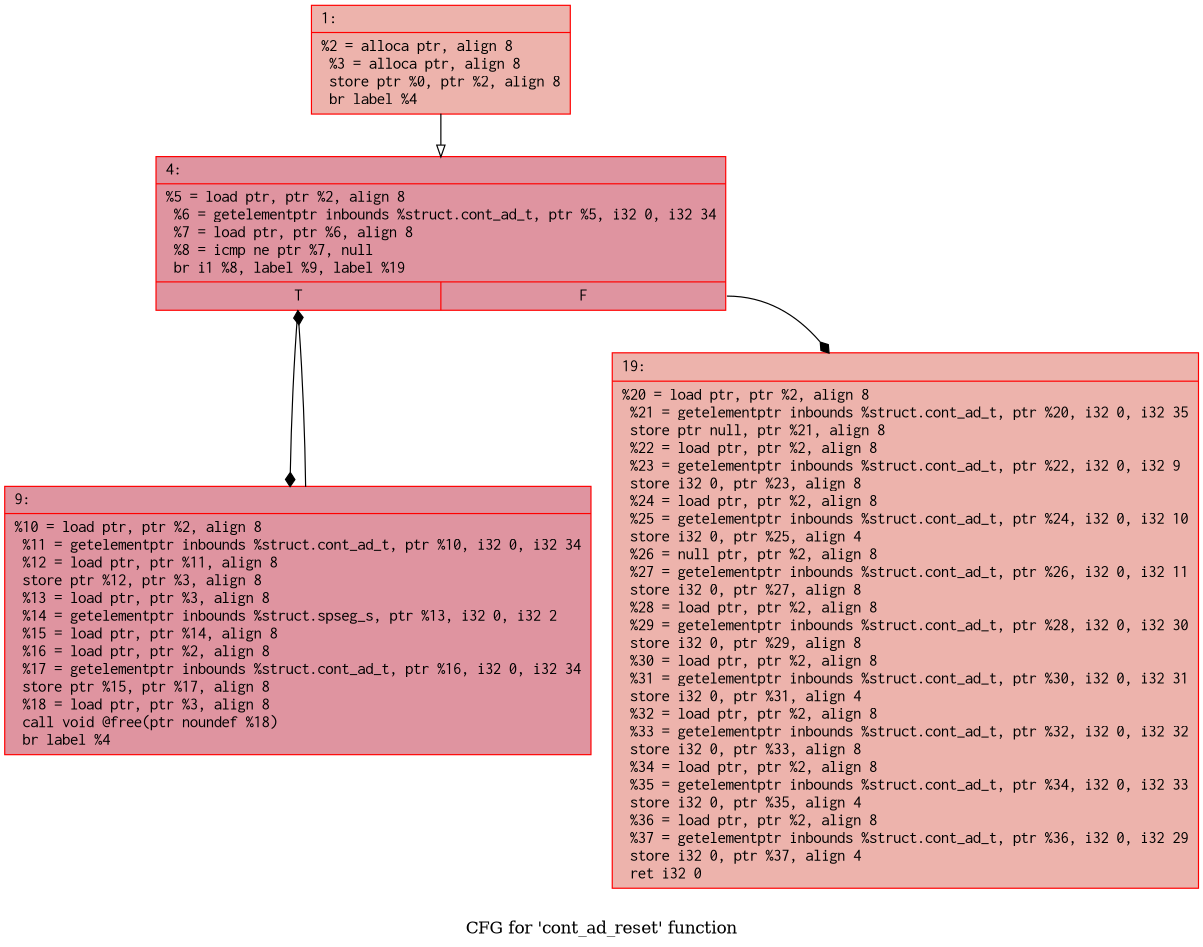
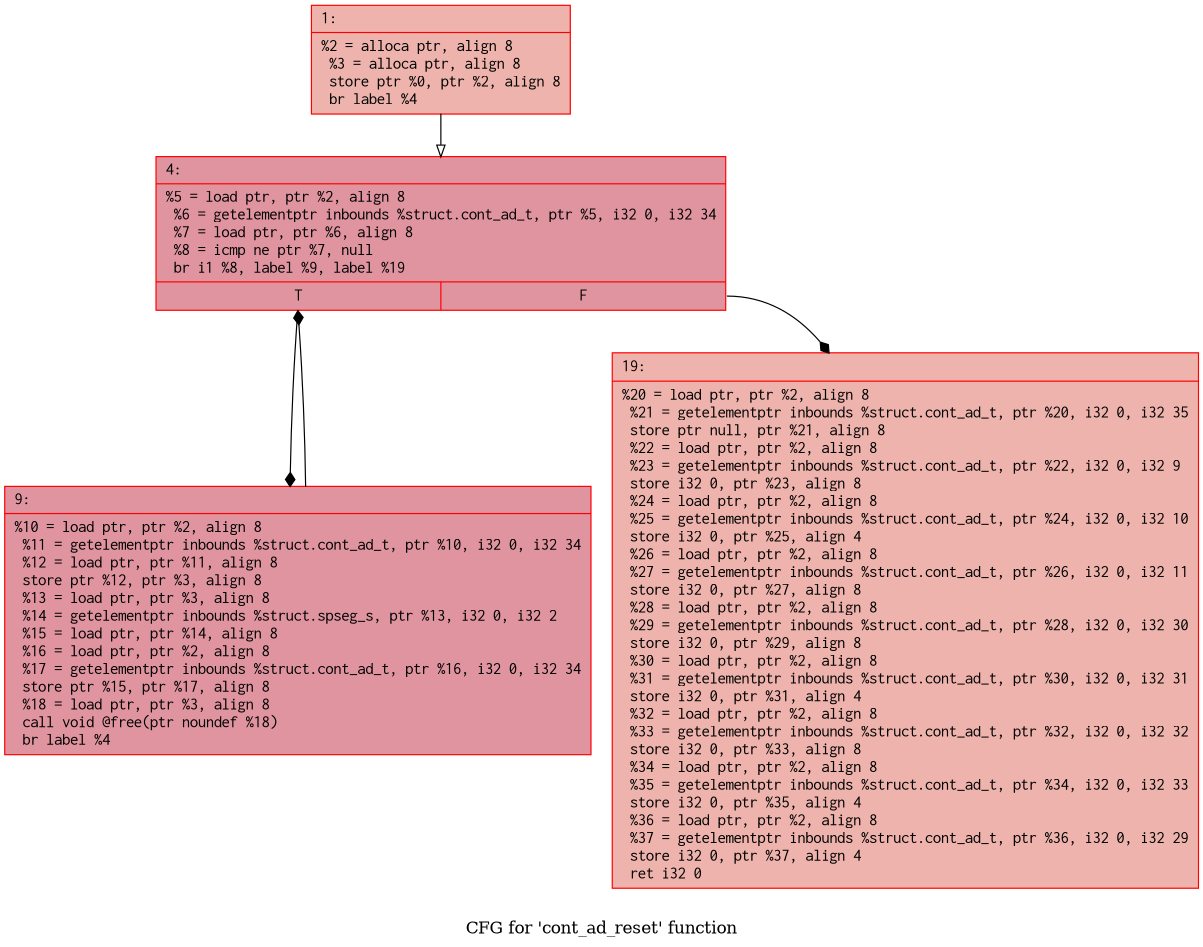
node "19:": text "%26 = null ptr, ptr %2, align 8" -> "%26 = load ptr, ptr %2, align 8"
